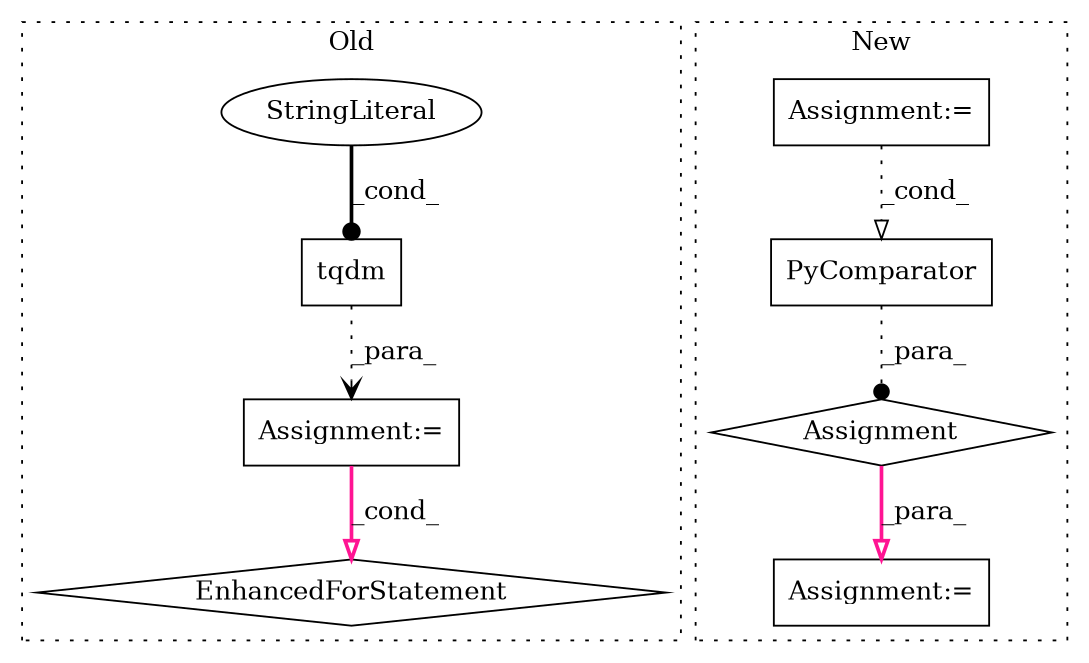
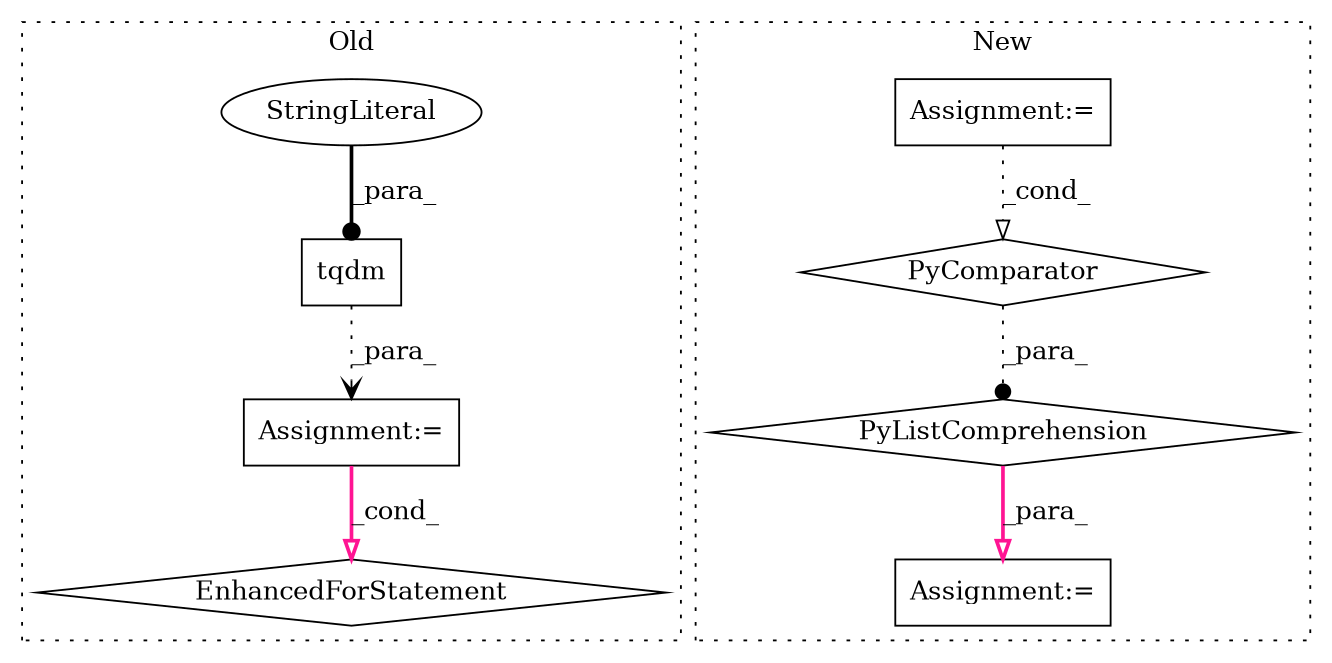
edge "StringLiteral" -> "tqdm": label "_cond_" -> "_para_"
node "PyComparator": shape box -> diamond
node "Assignment": label "Assignment" -> "PyListComprehension"
